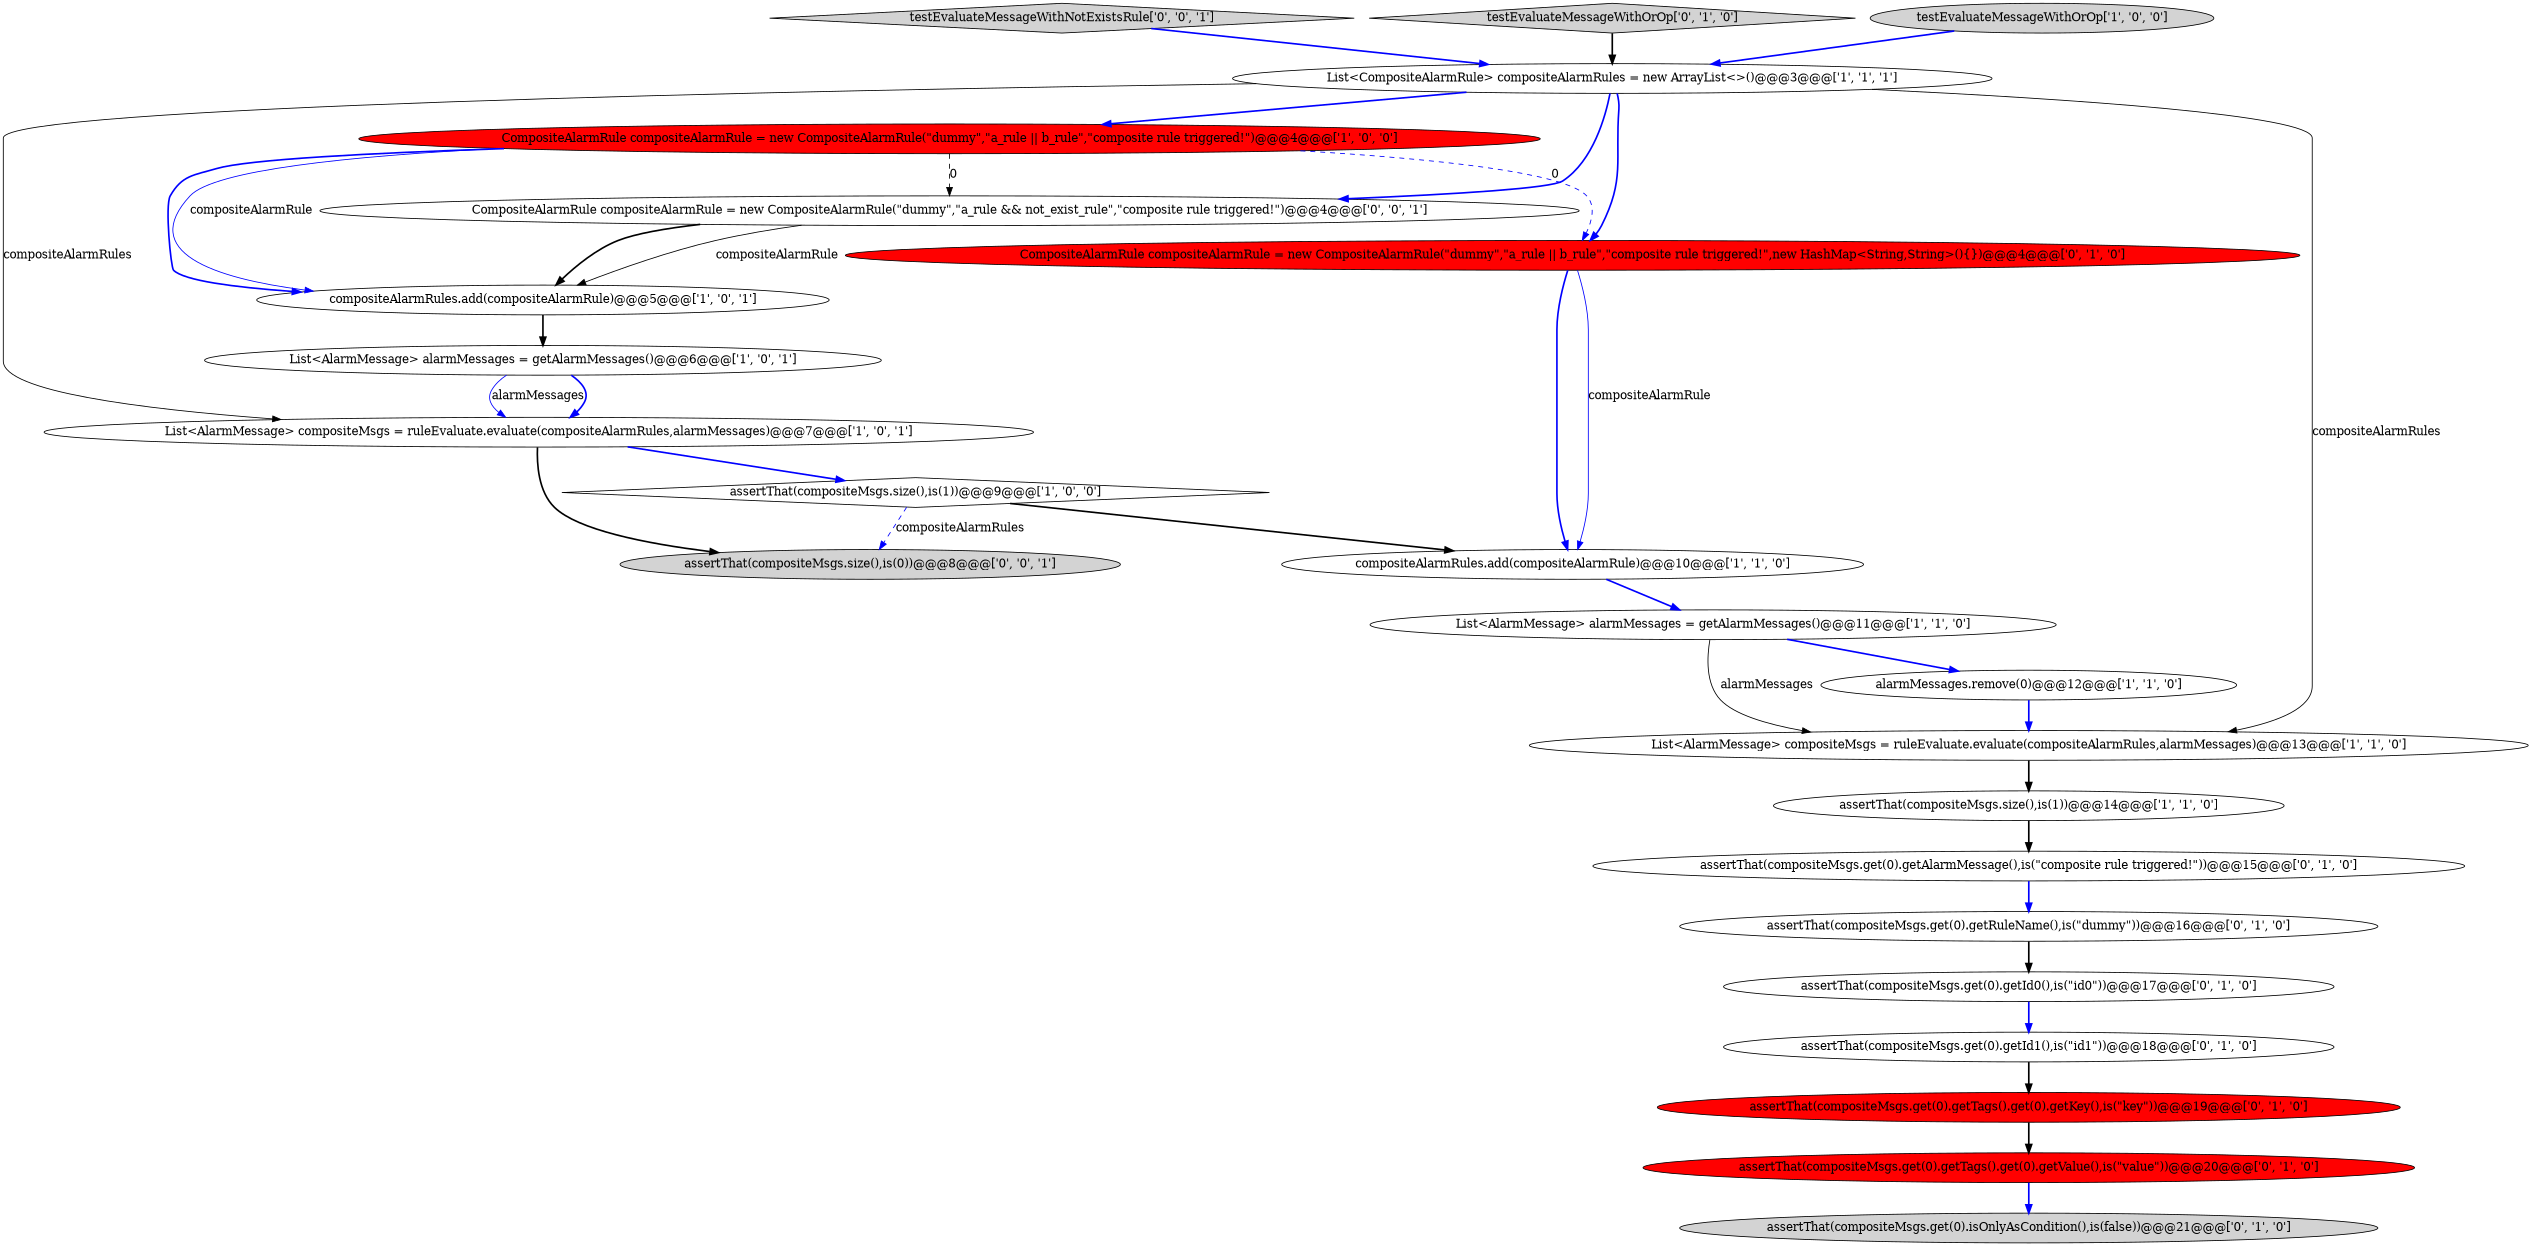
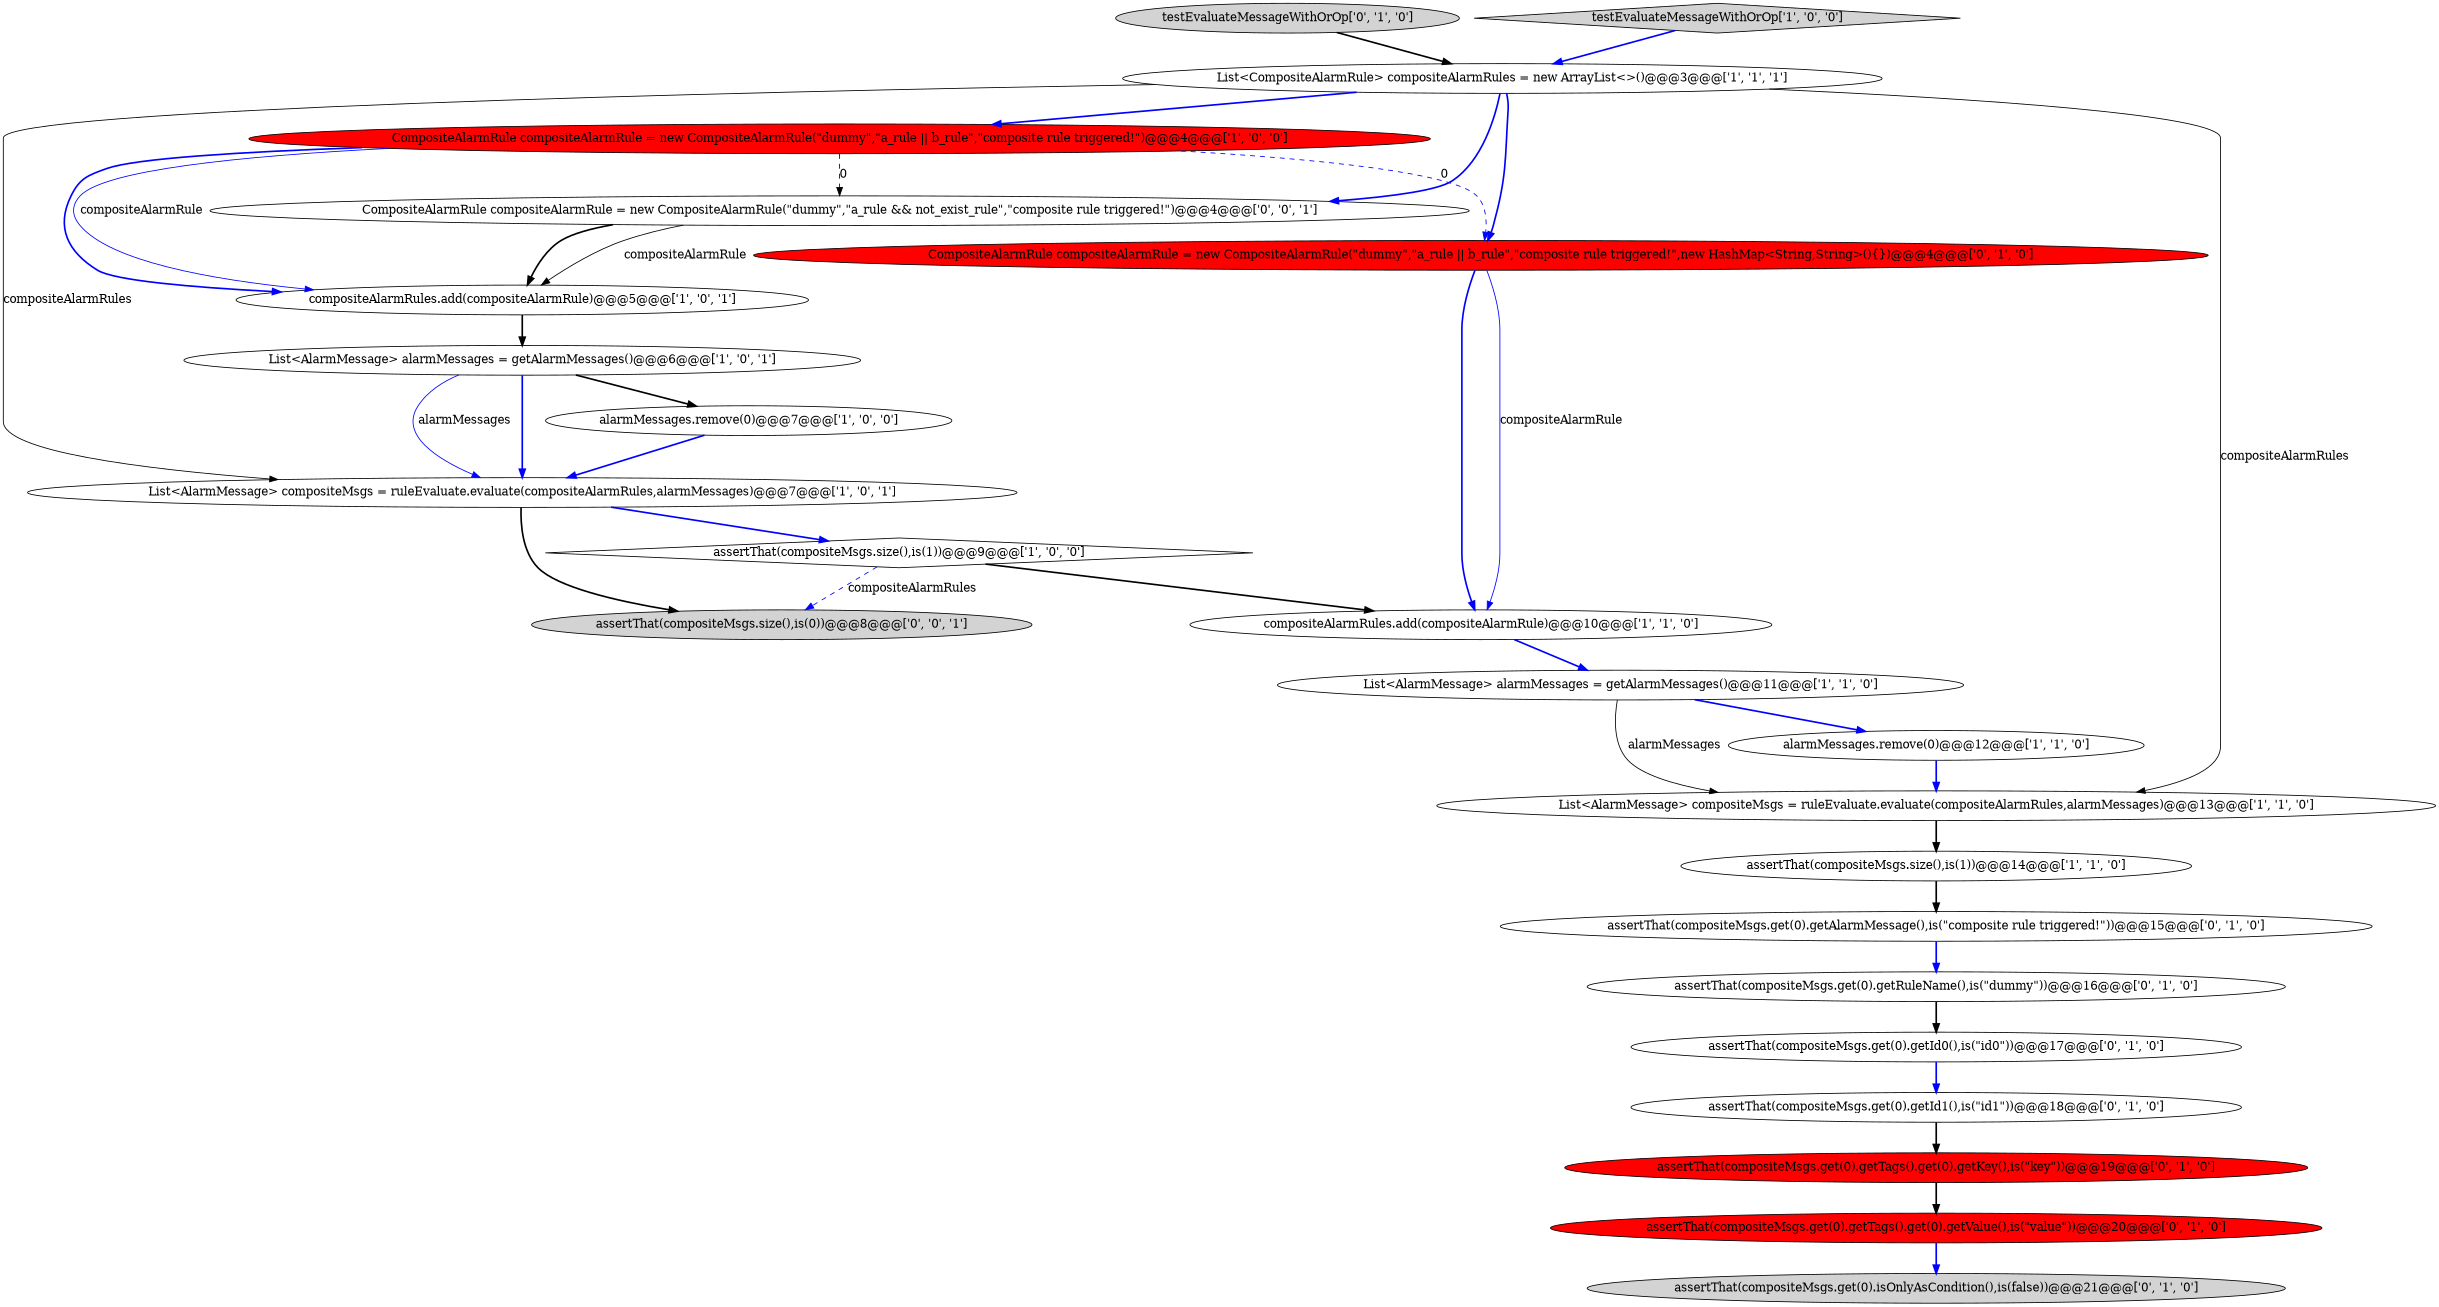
node "testEvaluateMessageWithNotExistsRule['0', '0', '1']": removed
node "testEvaluateMessageWithOrOp['0', '1', '0']": shape diamond -> ellipse
node "testEvaluateMessageWithOrOp['1', '0', '0']": shape ellipse -> diamond
node "alarmMessages.remove(0)@@@7@@@['1', '0', '0']": added
